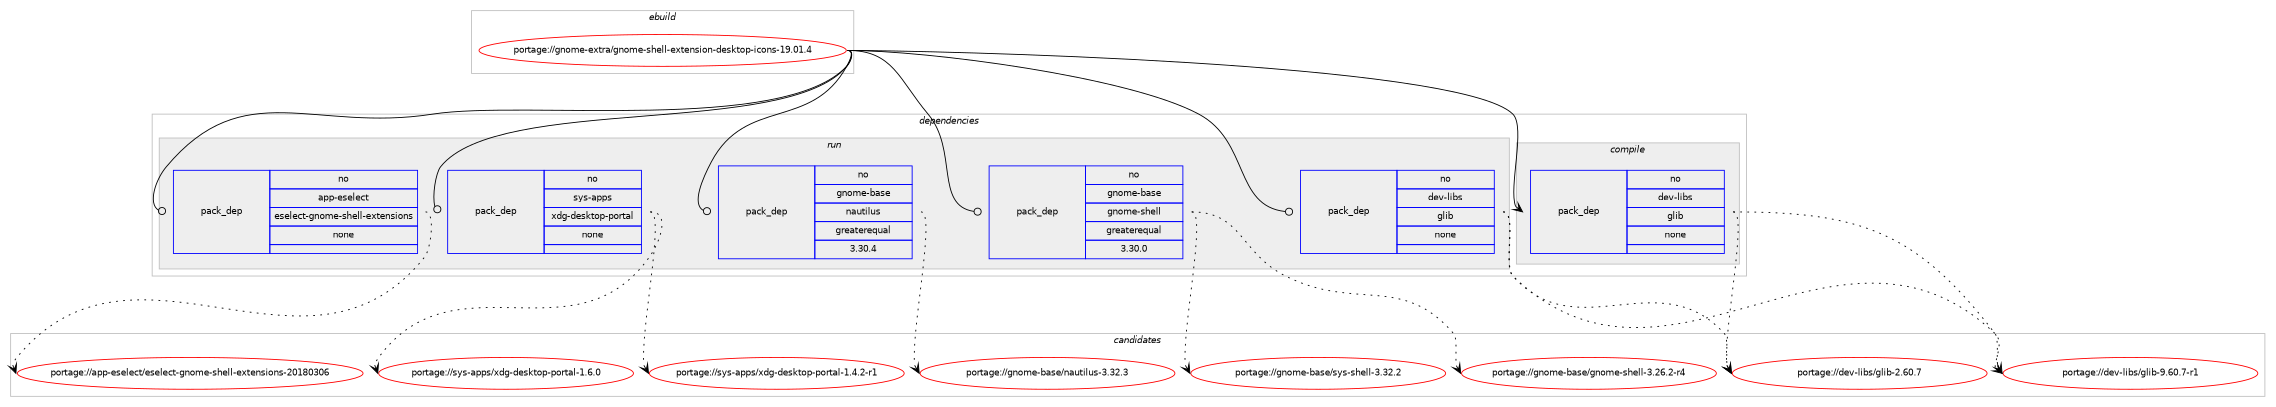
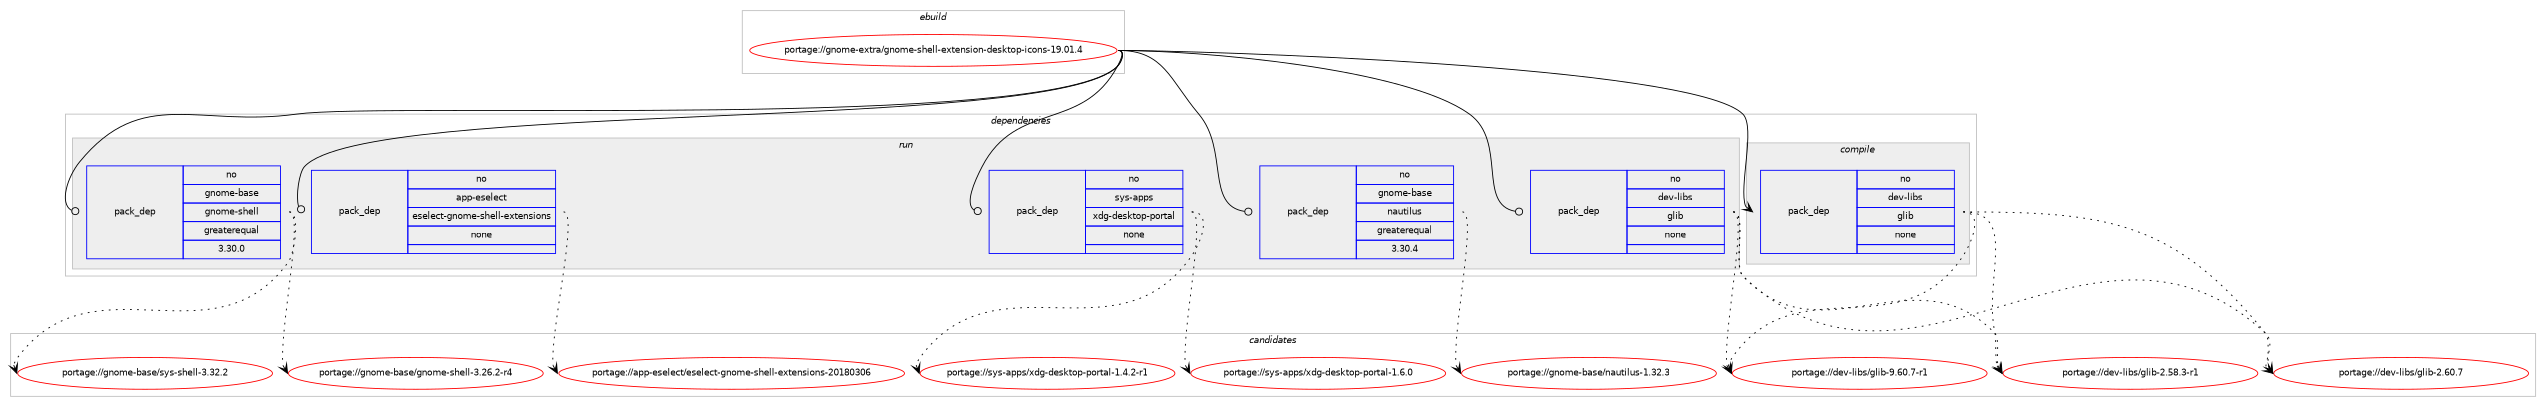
node "portage://gnome-base/nautilus-3.32.3": label "portage://gnome-base/nautilus-3.32.3" -> "portage://gnome-base/nautilus-1.32.3"
node "portage://dev-libs/glib-2.58.3-r1": added
